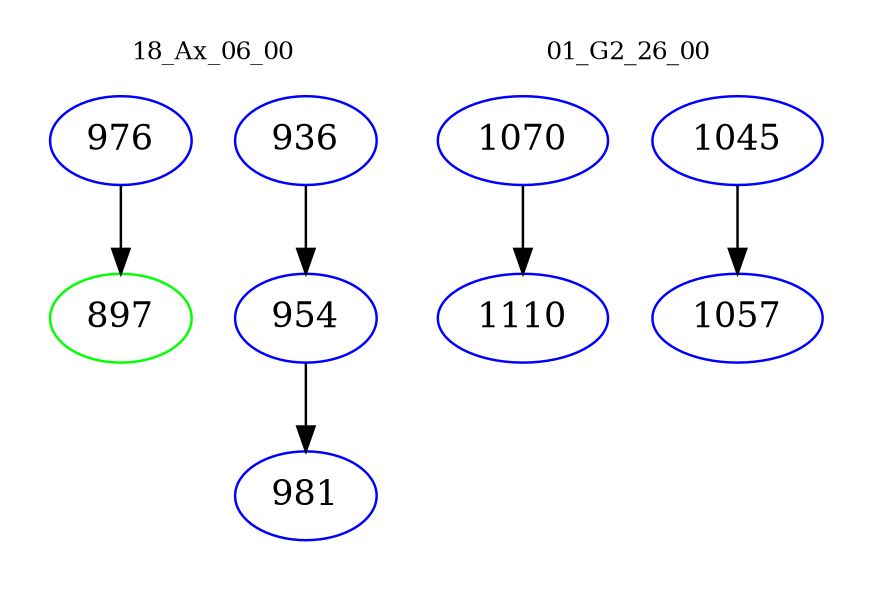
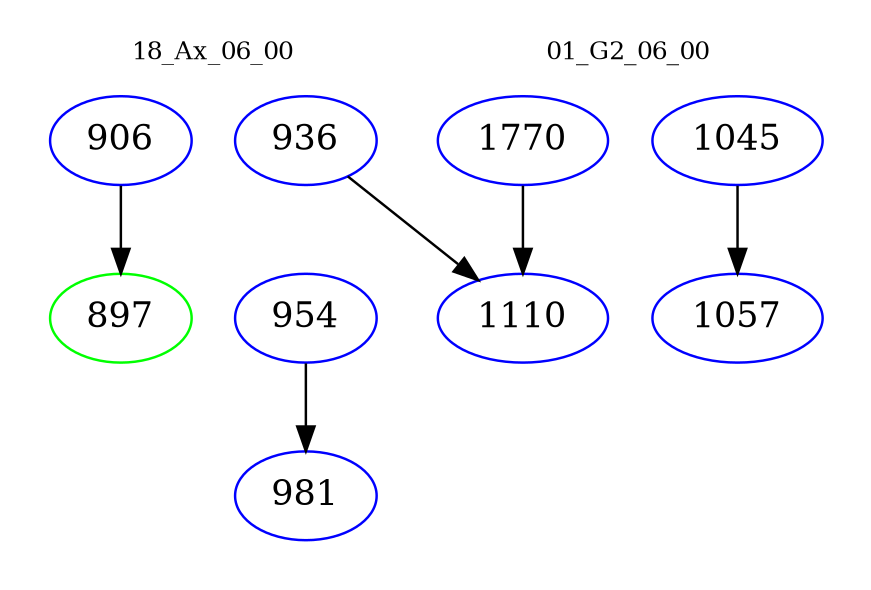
cluster "01_G2_26_00": label "01_G2_26_00" -> "01_G2_06_00"
node "976": label "976" -> "906"
node "1070": label "1070" -> "1770"
edge "936" -> "954": now "936" -> "1110"
